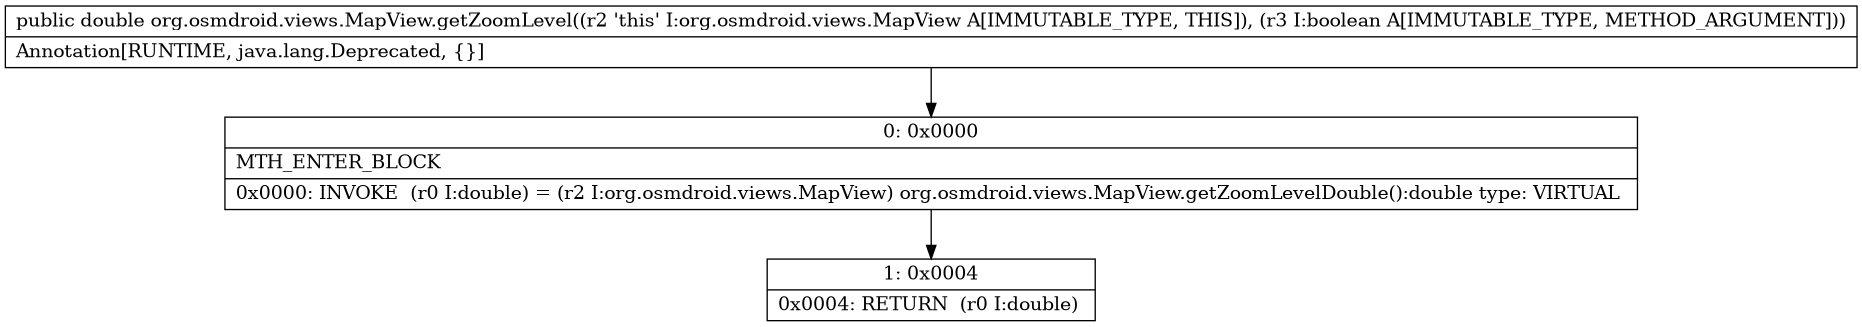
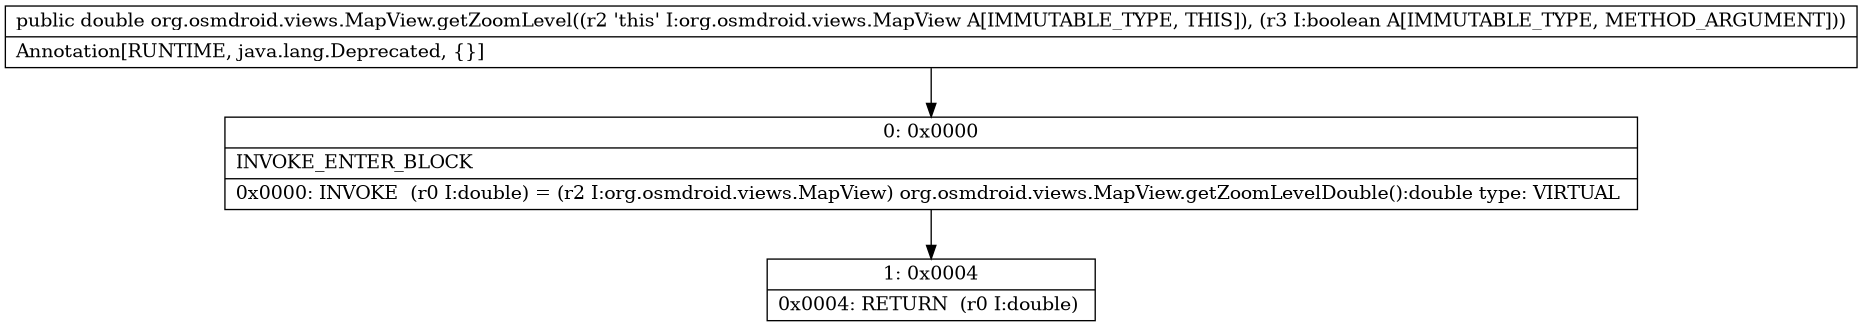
node "0: 0x0000": text "MTH_ENTER_BLOCK" -> "INVOKE_ENTER_BLOCK"
